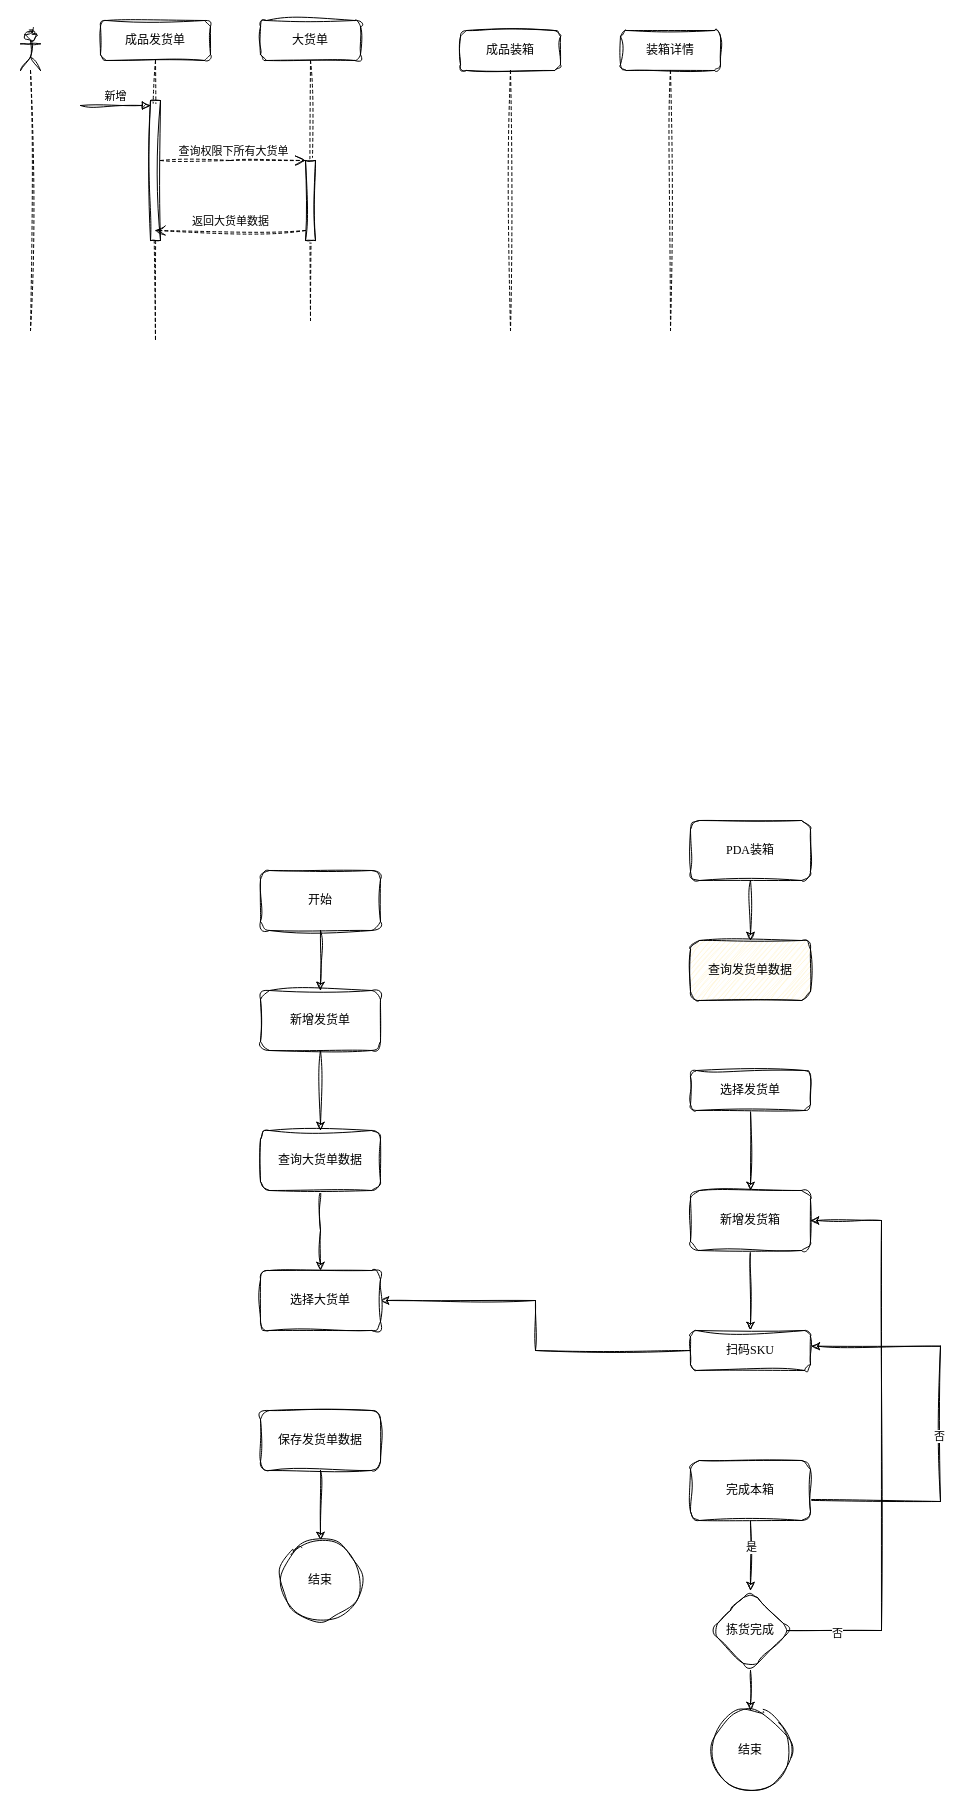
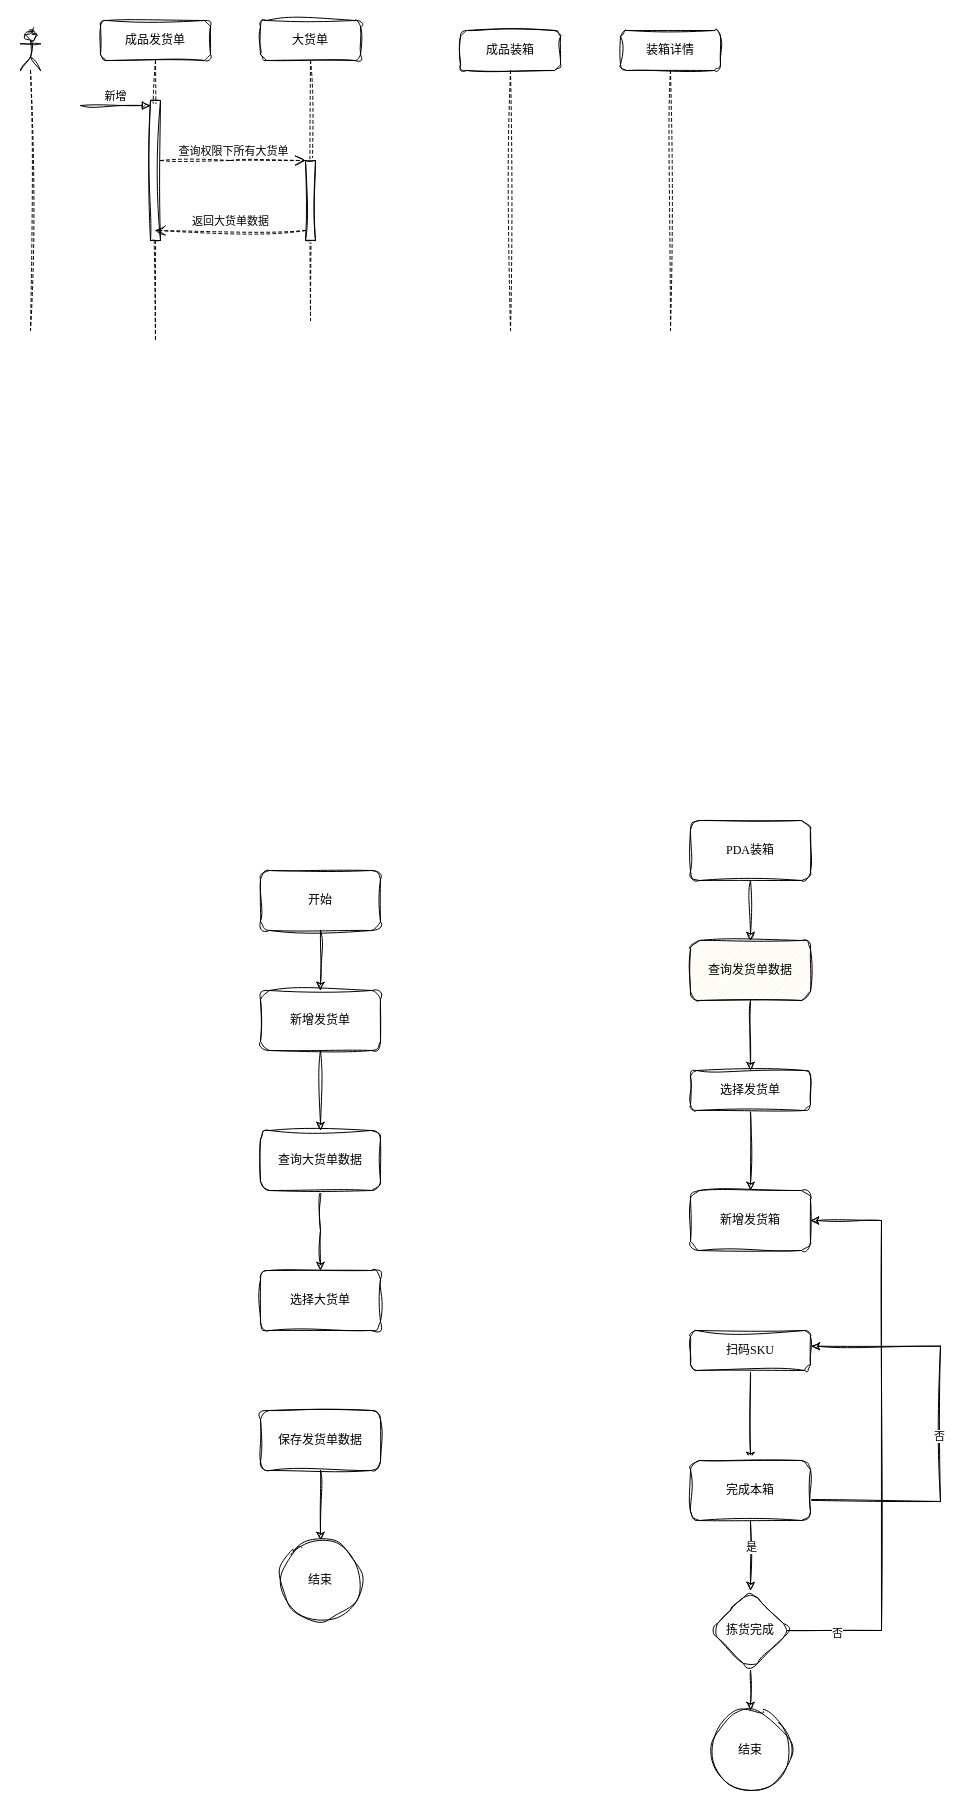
edge "查询发货单数据" -> "选择发货单": added
edge "新增发货箱" -> "扫码SKU": removed
edge "扫码SKU" -> "选择大货单": now "扫码SKU" -> "完成本箱"
